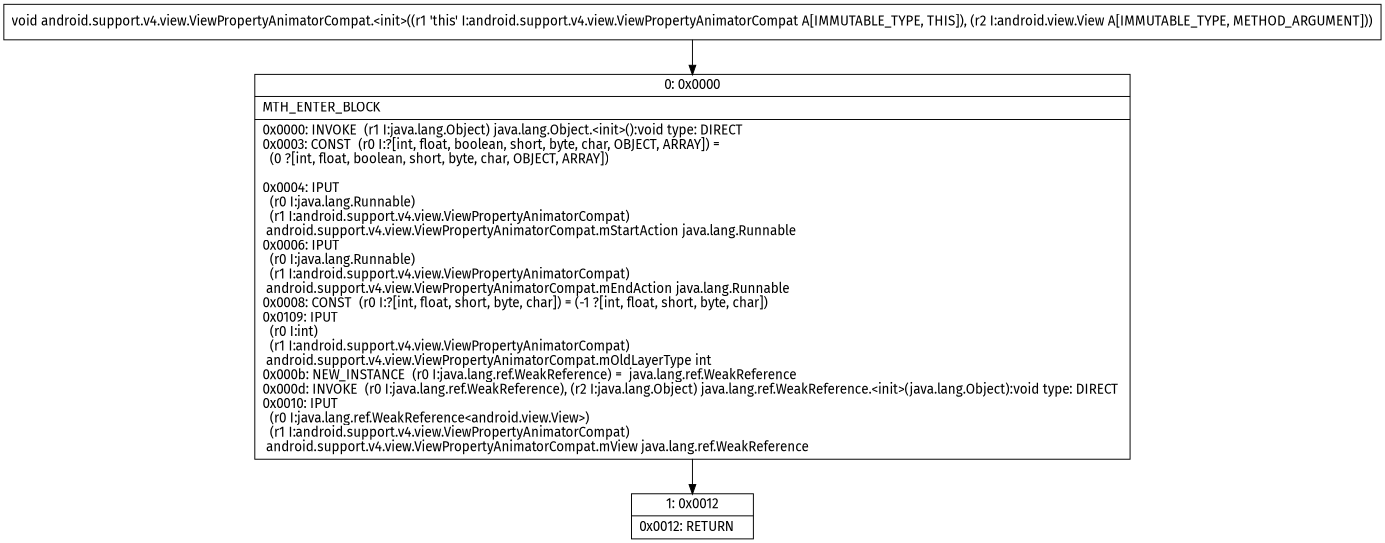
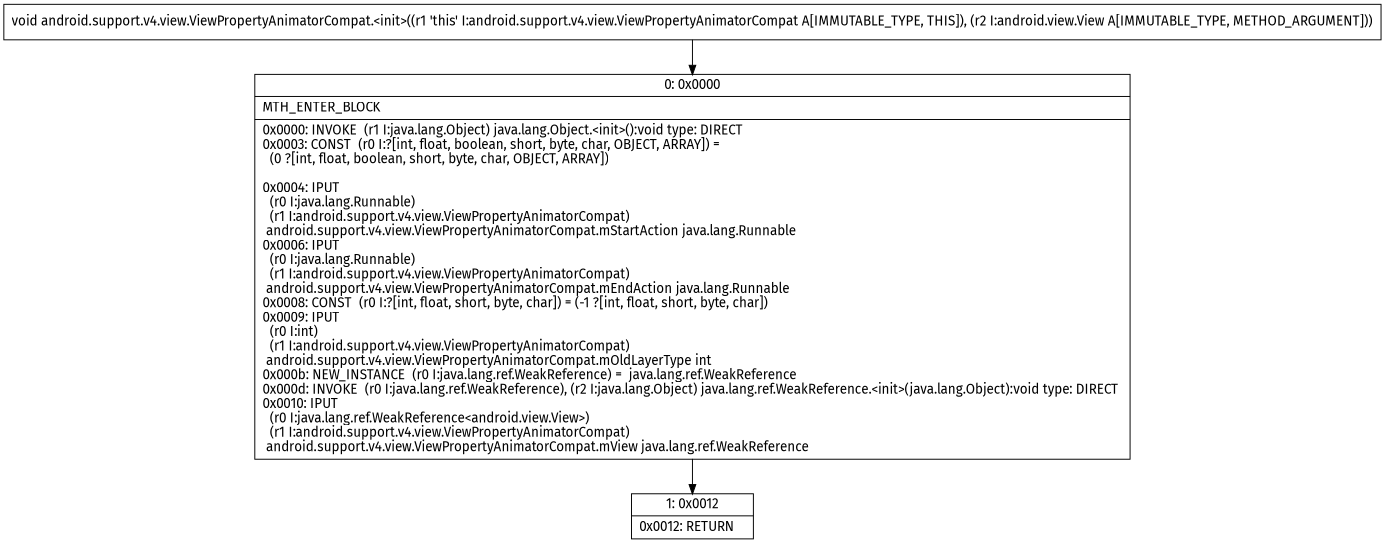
node "0: 0x0000": text "0x0109: IPUT" -> "0x0009: IPUT"
